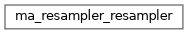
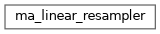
node "ma_resampler_resampler": label "ma_resampler_resampler" -> "ma_linear_resampler"
